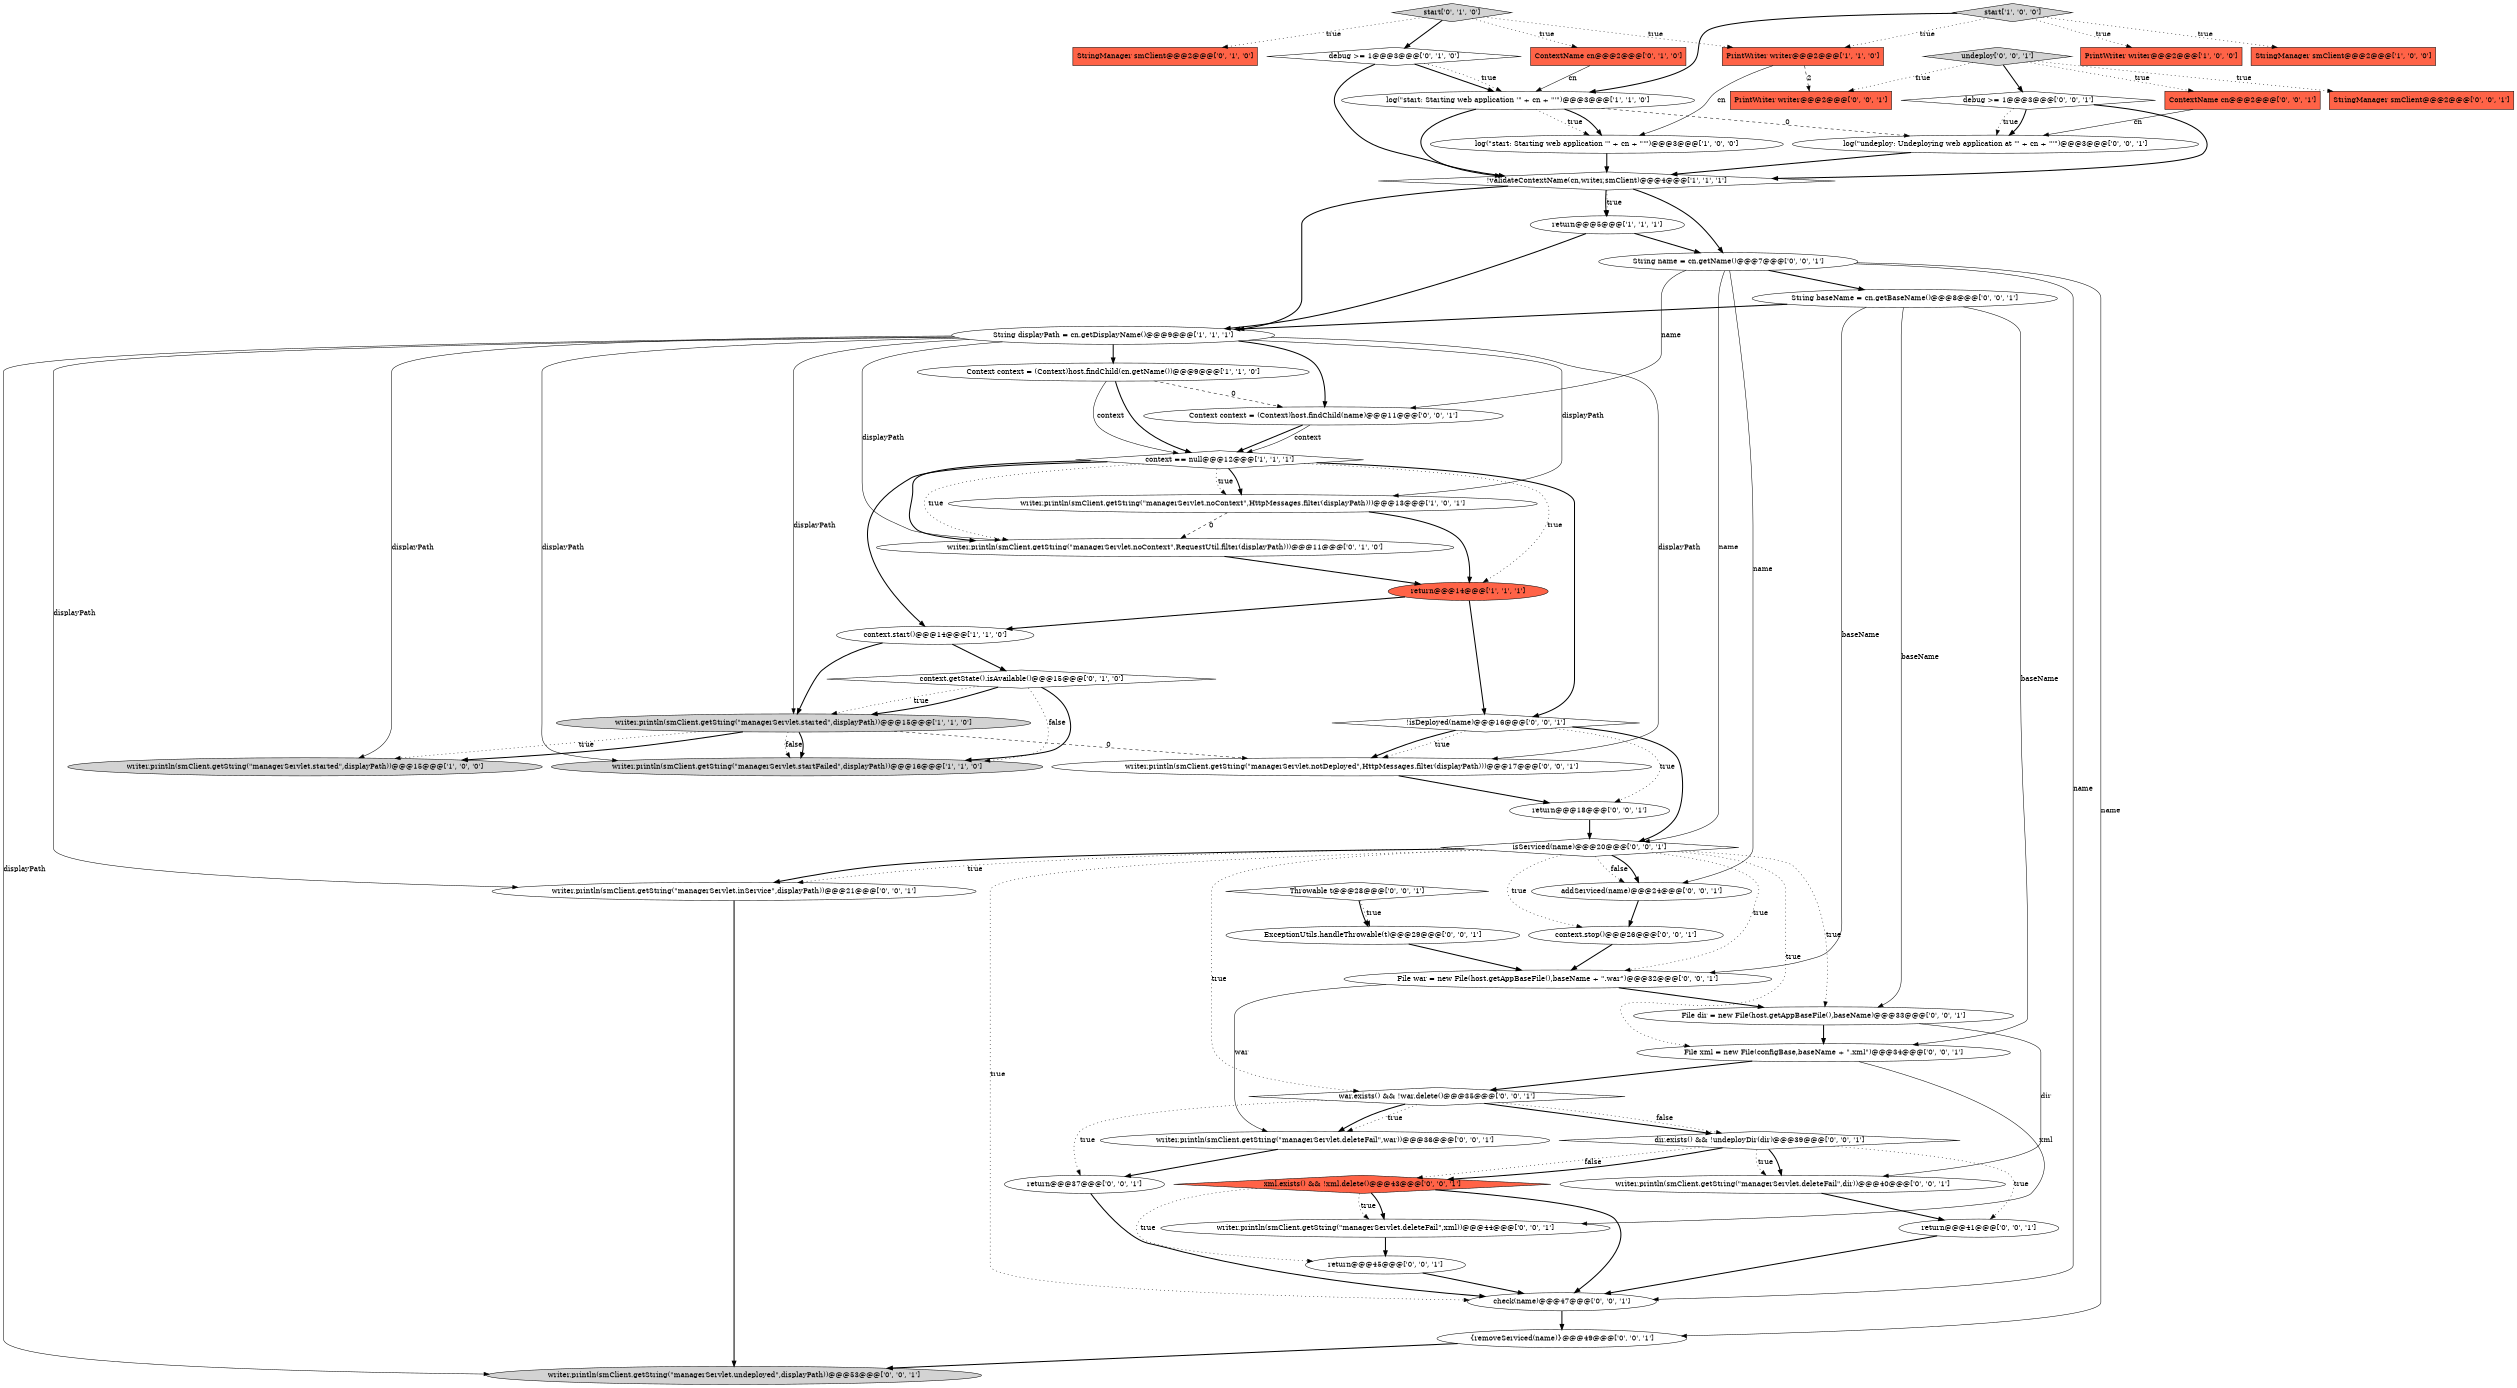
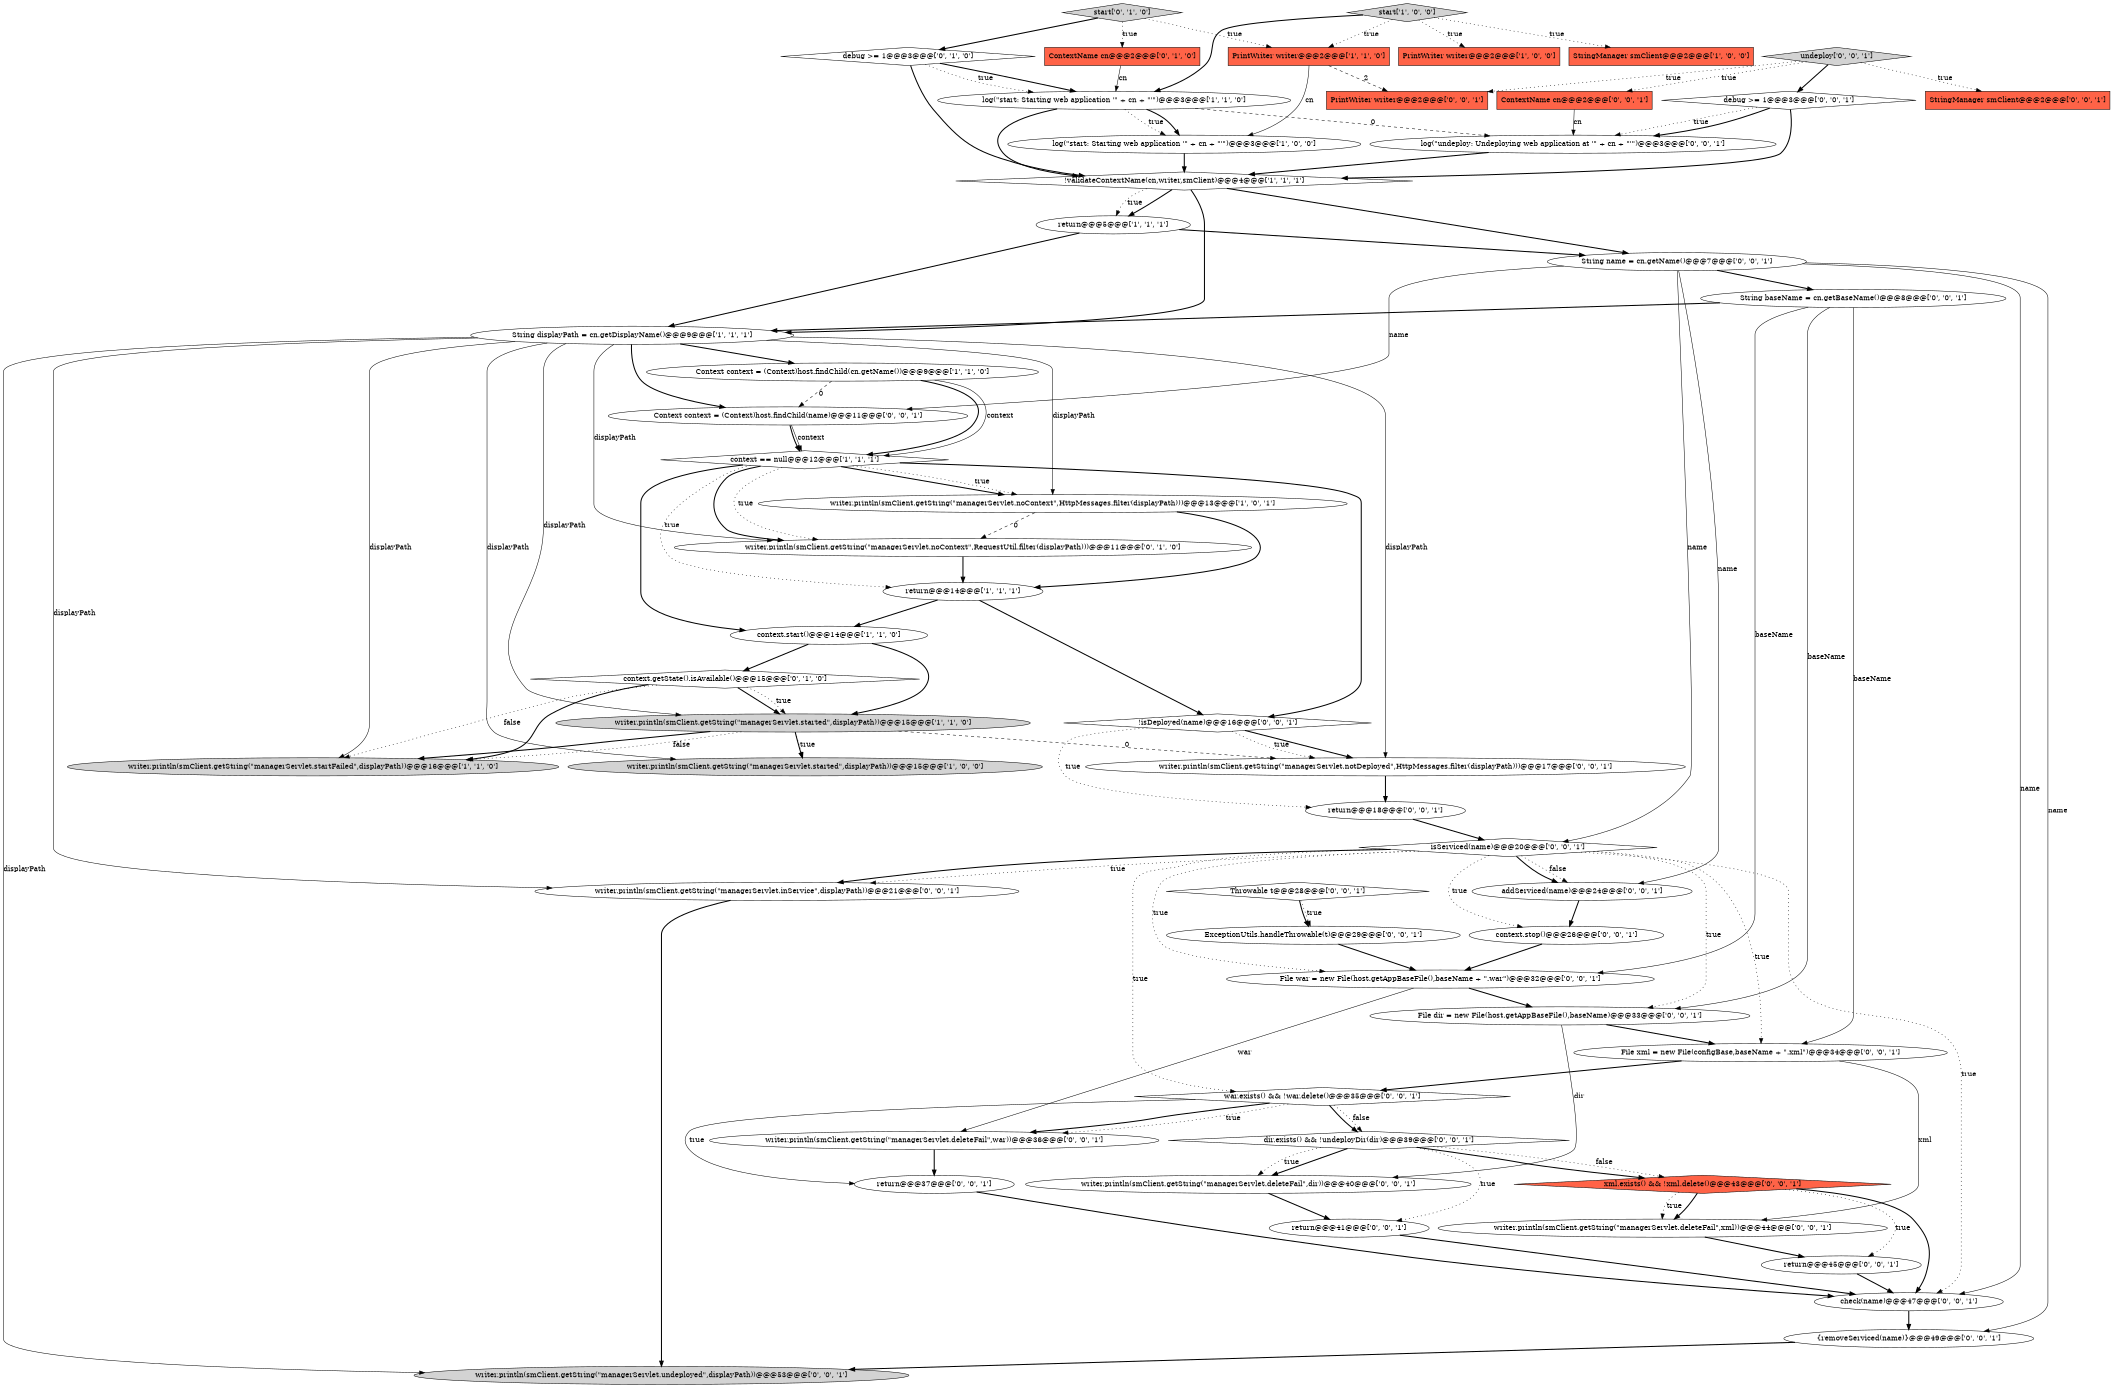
node "StringManager smClient@@@2@@@['0', '1', '0']": removed
node "return@@@14@@@['1', '1', '1']": fillcolor tomato -> white
edge "!isDeployed(name)@@@16@@@['0', '0', '1']" -> "isServiced(name)@@@20@@@['0', '0', '1']": removed
edge "war.exists() && !war.delete()@@@35@@@['0', '0', '1']" -> "return@@@37@@@['0', '0', '1']": style dotted -> solid
